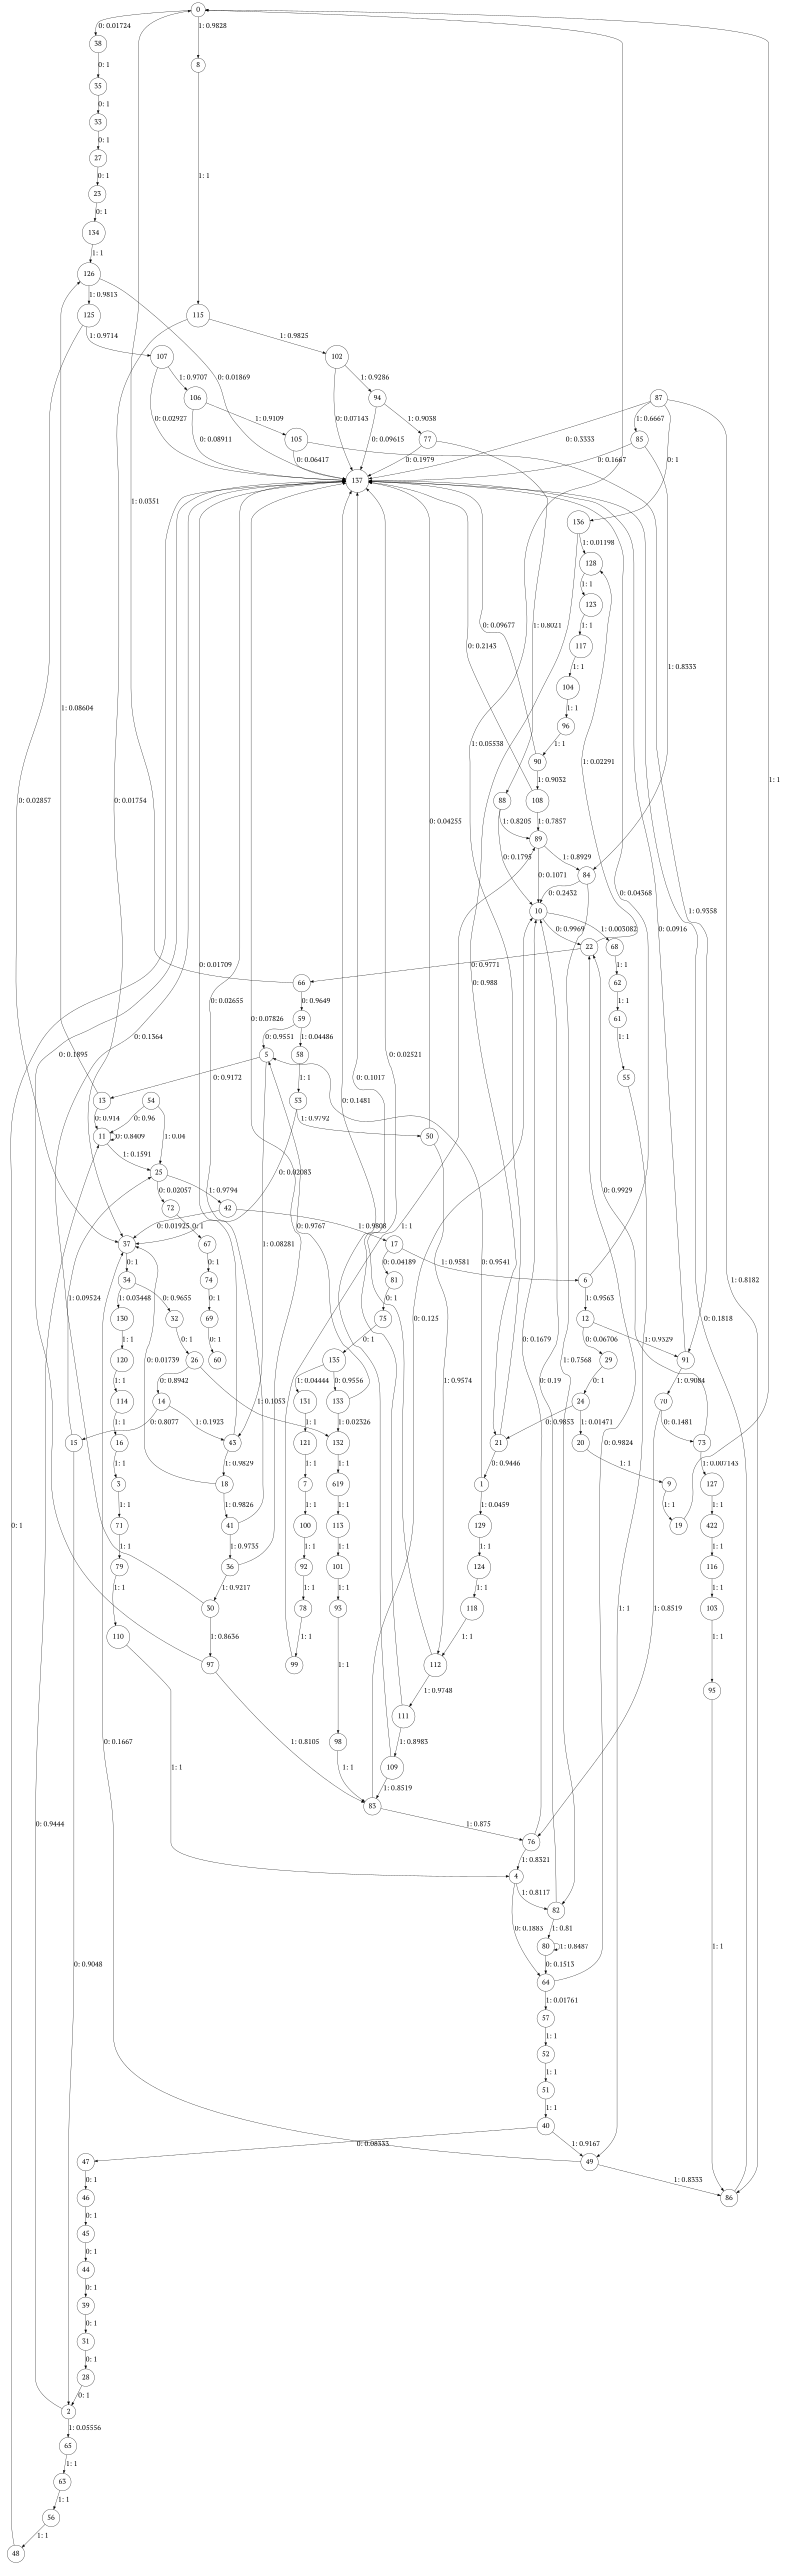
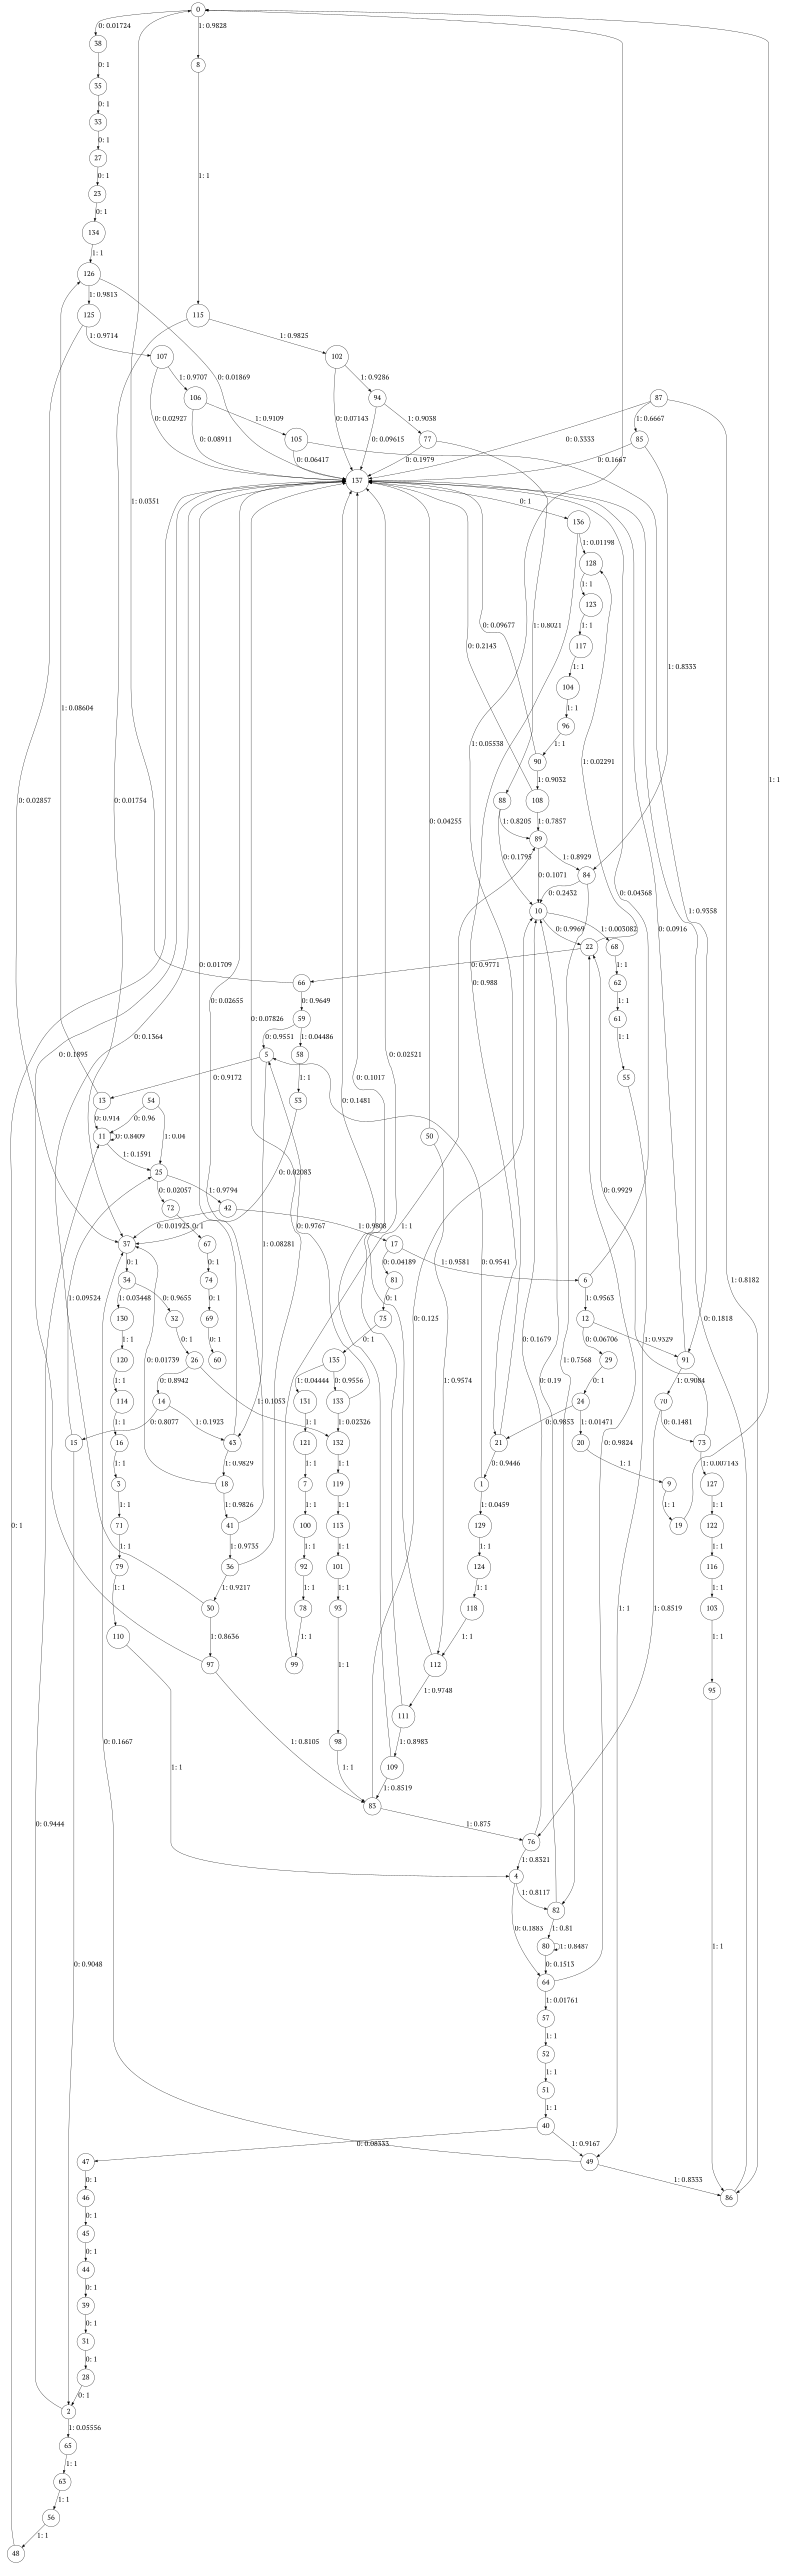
edge "87" -> "136": now "137" -> "136"
edge "53" -> "50": removed, label "1: 0.9792"
node "619": label "619" -> "119"
node "422": label "422" -> "122"
